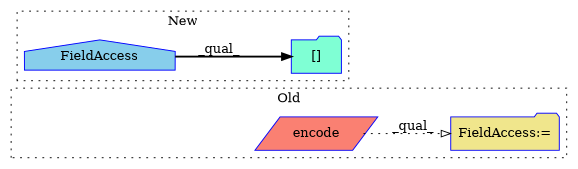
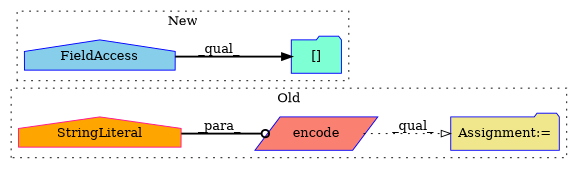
node "StringLiteral": added
node "FieldAccess:=": label "FieldAccess:=" -> "Assignment:="
